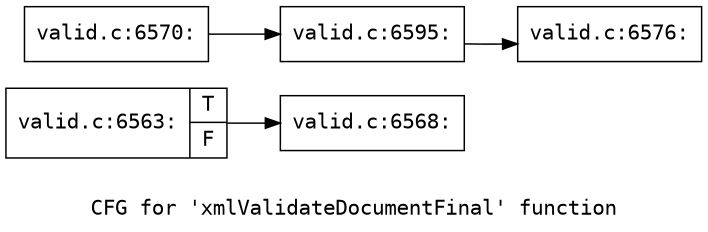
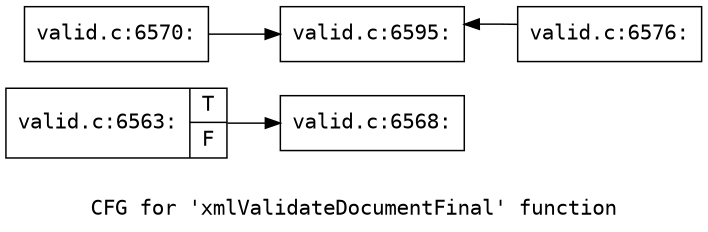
edge "valid.c:6595:" -> "valid.c:6576:": reversed
